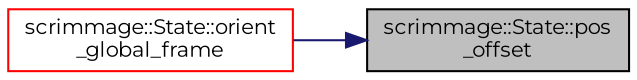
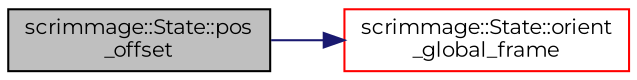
edge "scrimmage::State::orient _global_frame" -> "scrimmage::State::pos _offset": reversed
